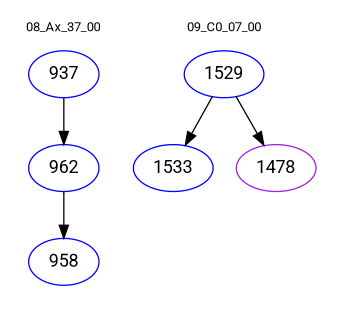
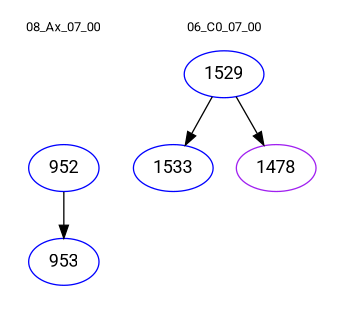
cluster "08_Ax_37_00": label "08_Ax_37_00" -> "08_Ax_07_00"
cluster "09_C0_07_00": label "09_C0_07_00" -> "06_C0_07_00"
node "937": removed
node "962": label "962" -> "952"
node "958": label "958" -> "953"
